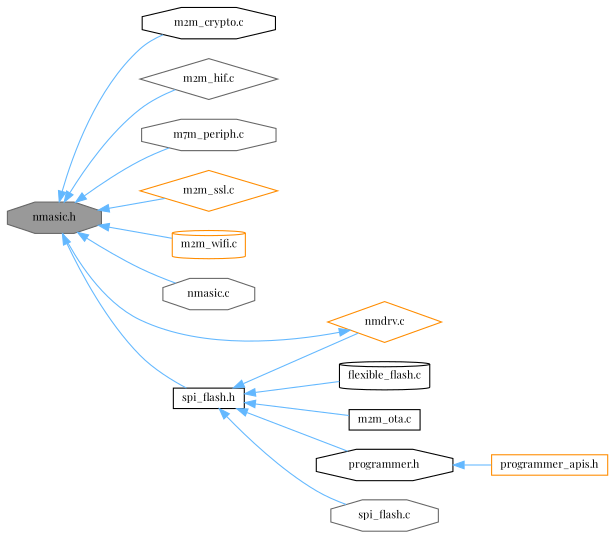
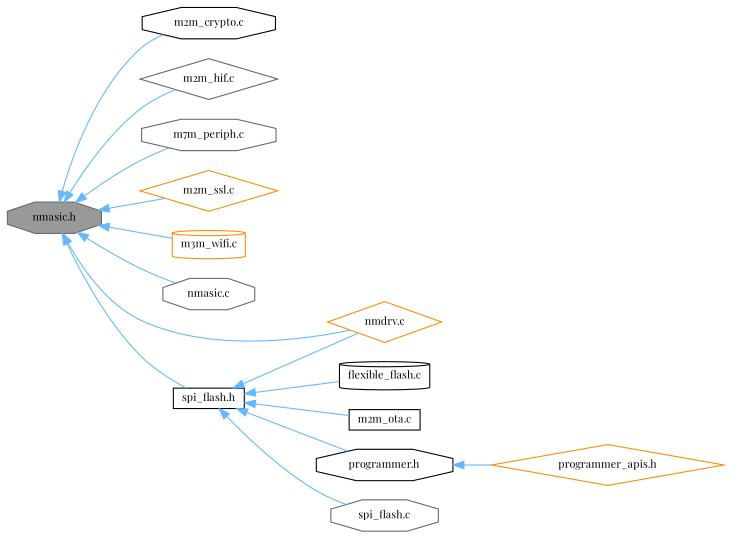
node "m2m_wifi.c": label "m2m_wifi.c" -> "m3m_wifi.c"
edge "nmasic.h" -> "nmdrv.c": reversed
node "programmer_apis.h": shape box -> diamond
